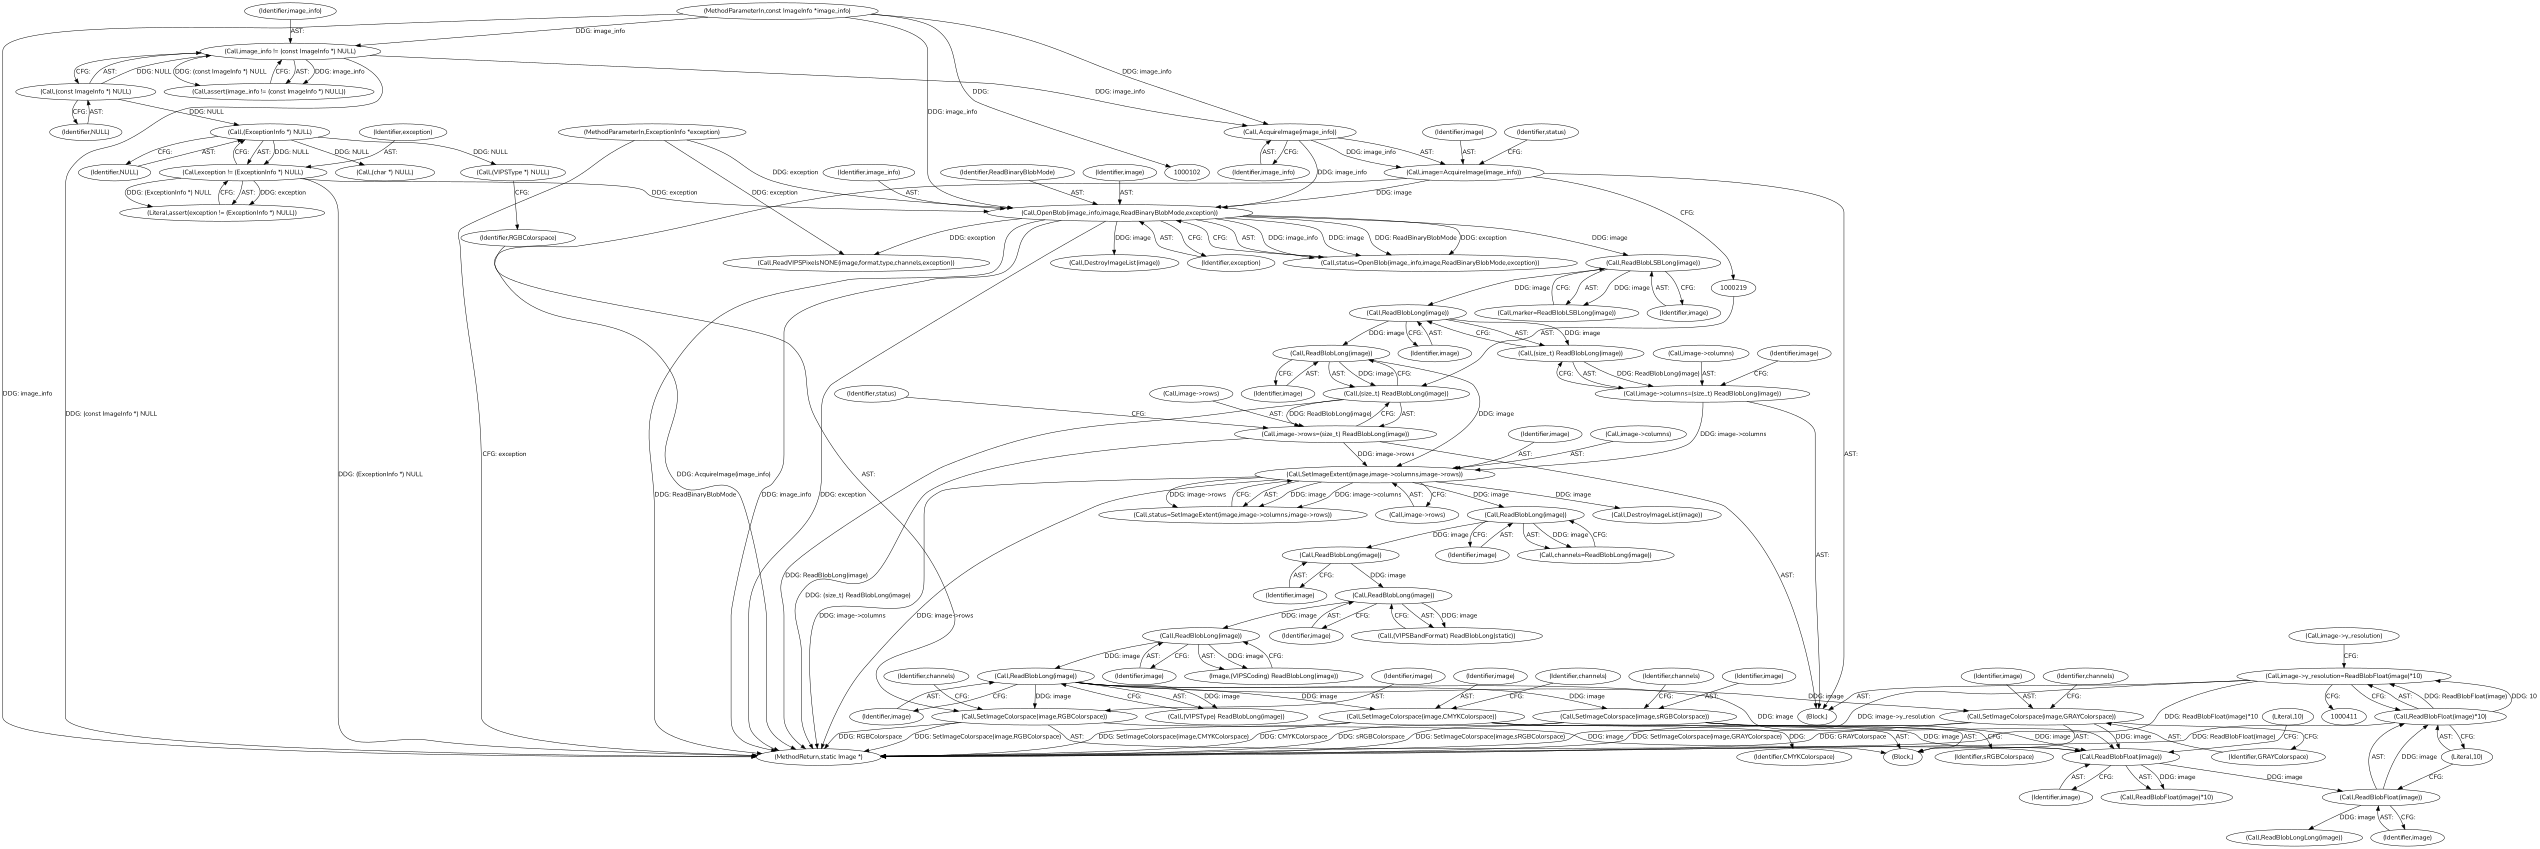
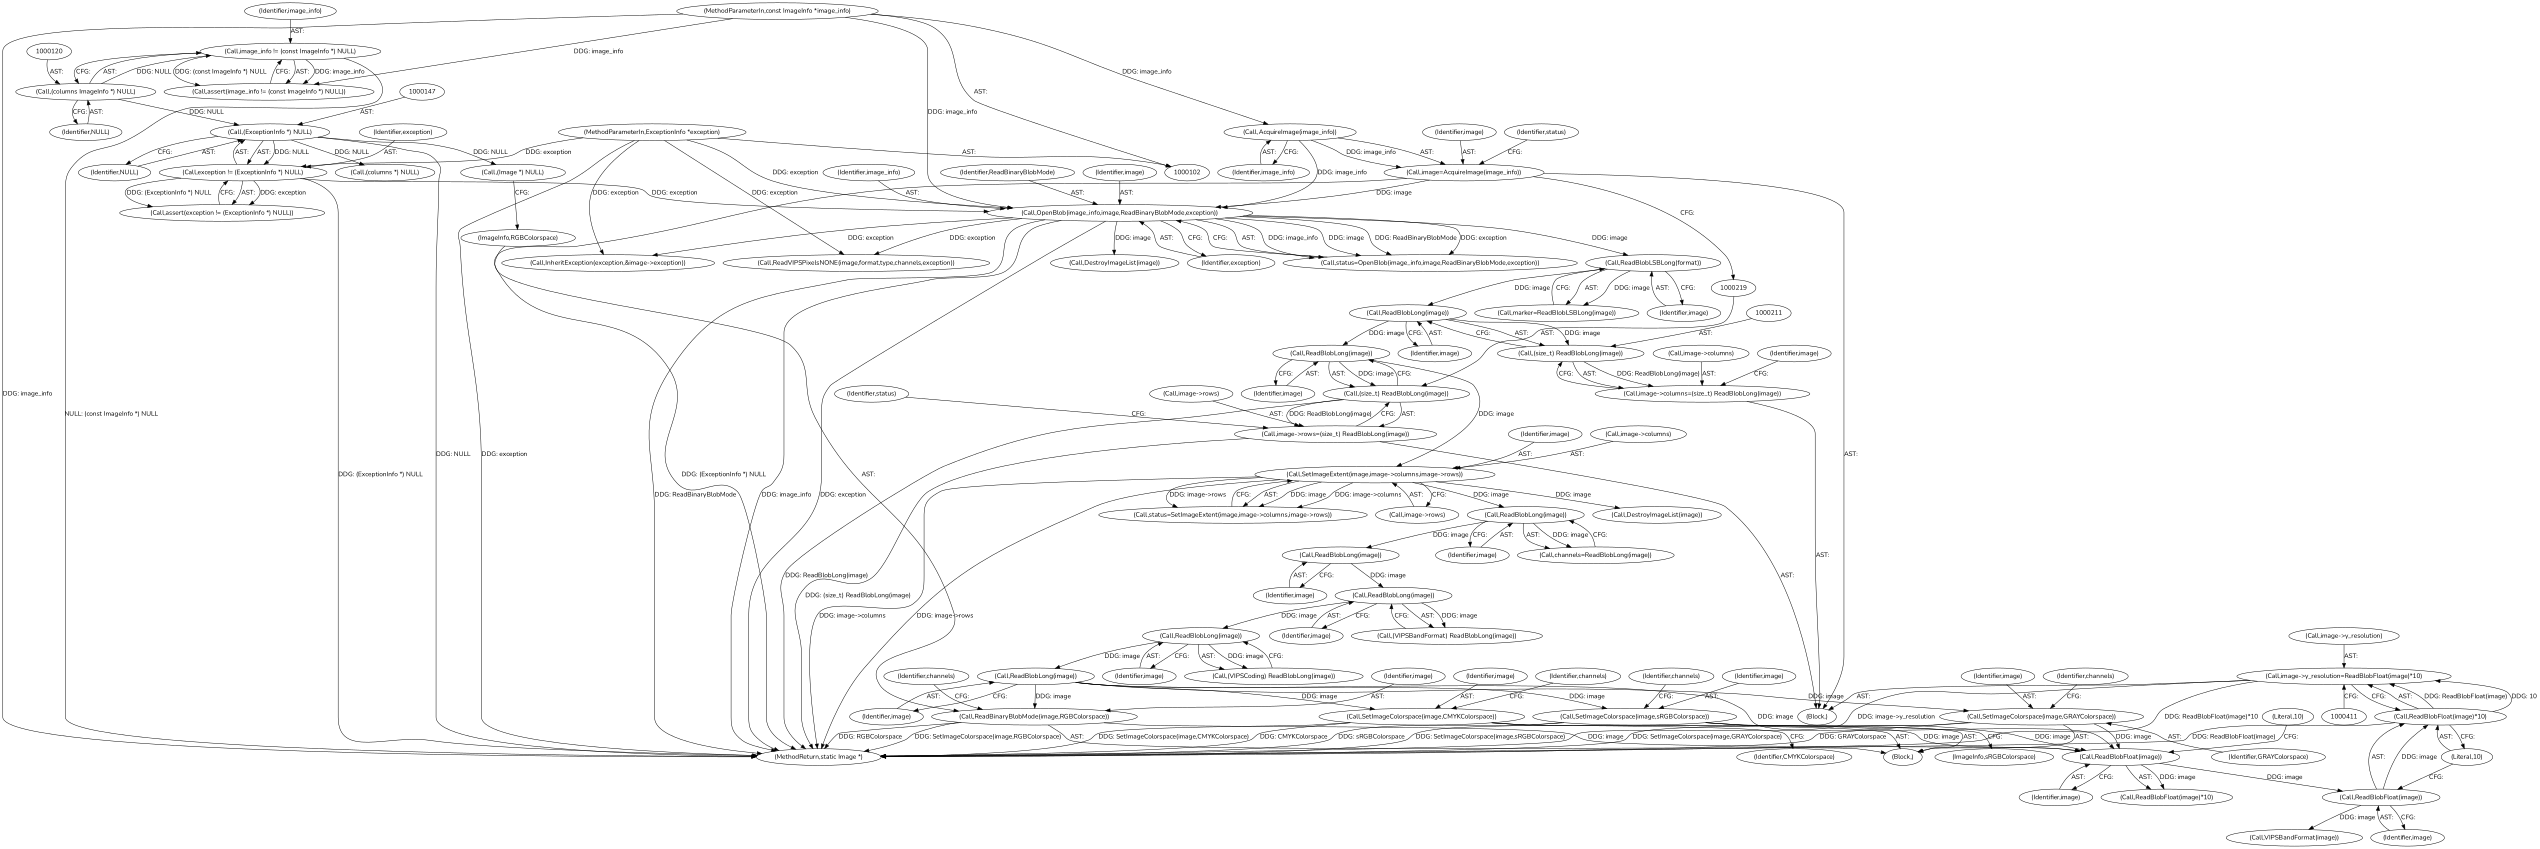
edge "(MethodParameterIn,const ImageInfo *image_info)" -> "(Call,image_info != (const ImageInfo *) NULL)": now "(MethodParameterIn,const ImageInfo *image_info)" -> "(Call,assert(image_info != (const ImageInfo *) NULL))"
node "1000120": added
edge "(Call,image_info != (const ImageInfo *) NULL)" -> "(Call,AcquireImage(image_info))": removed, label "DDG: image_info"
node "(Call,(const ImageInfo *) NULL)": label "(Call,(const ImageInfo *) NULL)" -> "(Call,(columns ImageInfo *) NULL)"
node "1000147": added
edge "(MethodParameterIn,const ImageInfo *image_info)" -> "1000102": label "DDG: " -> "AST: "
edge "(Call,exception != (ExceptionInfo *) NULL)" -> "(Call,(ExceptionInfo *) NULL)": label "CFG: " -> "AST: "
edge "(MethodParameterIn,ExceptionInfo *exception)" -> "1000102": added, label "AST:"
edge "(MethodParameterIn,ExceptionInfo *exception)" -> "(Call,exception != (ExceptionInfo *) NULL)": added, label "DDG: exception"
node "(Call,(char *) NULL)": label "(Call,(char *) NULL)" -> "(Call,(columns *) NULL)"
node "(Call,(VIPSType *) NULL)": label "(Call,(VIPSType *) NULL)" -> "(Call,(Image *) NULL)"
node "(Literal,assert(exception != (ExceptionInfo *) NULL))": label "(Literal,assert(exception != (ExceptionInfo *) NULL))" -> "(Call,assert(exception != (ExceptionInfo *) NULL))"
node "(Identifier,RGBColorspace)": label "(Identifier,RGBColorspace)" -> "(ImageInfo,RGBColorspace)"
node "(Call,InheritException(exception,&image->exception))": added
node "(Call,ReadBlobLSBLong(image))": label "(Call,ReadBlobLSBLong(image))" -> "(Call,ReadBlobLSBLong(format))"
node "1000211": added
edge "(Call,image_info != (const ImageInfo *) NULL)" -> "(MethodReturn,static Image *)": label "DDG: (const ImageInfo *) NULL" -> "NULL: (const ImageInfo *) NULL"
edge "(Call,image->rows=(size_t) ReadBlobLong(image))" -> "(Call,SetImageExtent(image,image->columns,image->rows))": removed, label "DDG: image->rows"
edge "(MethodParameterIn,ExceptionInfo *exception)" -> "(MethodReturn,static Image *)": label "CFG: exception" -> "DDG: exception"
edge "(Call,image->columns=(size_t) ReadBlobLong(image))" -> "(Call,SetImageExtent(image,image->columns,image->rows))": removed, label "DDG: image->columns"
edge "(Call,image=AcquireImage(image_info))" -> "(MethodReturn,static Image *)": label "DDG: AcquireImage(image_info)" -> "DDG: (ExceptionInfo *) NULL"
edge "(Call,(ExceptionInfo *) NULL)" -> "(MethodReturn,static Image *)": added, label "DDG: NULL"
node "(Call,(VIPSBandFormat) ReadBlobLong(static))": label "(Call,(VIPSBandFormat) ReadBlobLong(static))" -> "(Call,(VIPSBandFormat) ReadBlobLong(image))"
edge "(Call,image->y_resolution)" -> "(Call,image->y_resolution=ReadBlobFloat(image)*10)": label "CFG: " -> "AST: "
node "(Image,(VIPSCoding) ReadBlobLong(image))": label "(Image,(VIPSCoding) ReadBlobLong(image))" -> "(Call,(VIPSCoding) ReadBlobLong(image))"
edge "(Call,image->y_resolution=ReadBlobFloat(image)*10)" -> "1000411": reversed
node "(Call,SetImageColorspace(image,RGBColorspace))": label "(Call,SetImageColorspace(image,RGBColorspace))" -> "(Call,ReadBinaryBlobMode(image,RGBColorspace))"
node "(Call,(VIPSType) ReadBlobLong(image))": removed
edge "(Call,SetImageColorspace(image,GRAYColorspace))" -> "(Identifier,GRAYColorspace)": removed, label "CFG:"
edge "(Call,SetImageColorspace(image,CMYKColorspace))" -> "(Identifier,CMYKColorspace)": label "DDG: " -> "CFG: "
node "(Identifier,sRGBColorspace)": label "(Identifier,sRGBColorspace)" -> "(ImageInfo,sRGBColorspace)"
node "(Call,ReadBlobLongLong(image))": label "(Call,ReadBlobLongLong(image))" -> "(Call,VIPSBandFormat(image))"
